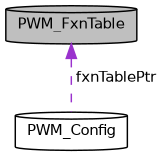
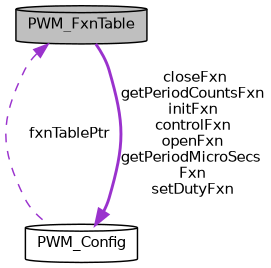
edge "PWM_FxnTable" -> "PWM_Config": added, label "closeFxn getPeriodCountsFxn initFxn controlFxn openFxn getPeriodMicroSecs Fxn setDutyFxn"
